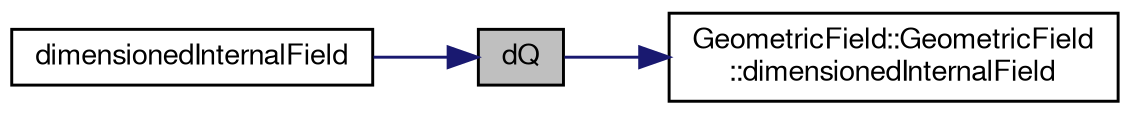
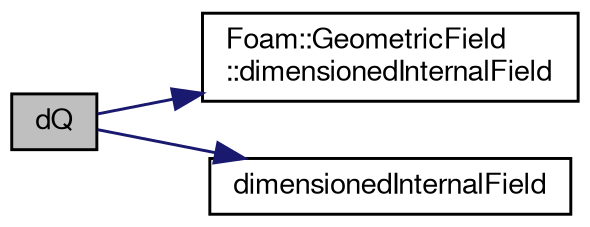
edge "dimensionedInternalField" -> "dQ": reversed
node "GeometricField::GeometricField ::dimensionedInternalField": label "GeometricField::GeometricField ::dimensionedInternalField" -> "Foam::GeometricField ::dimensionedInternalField"
